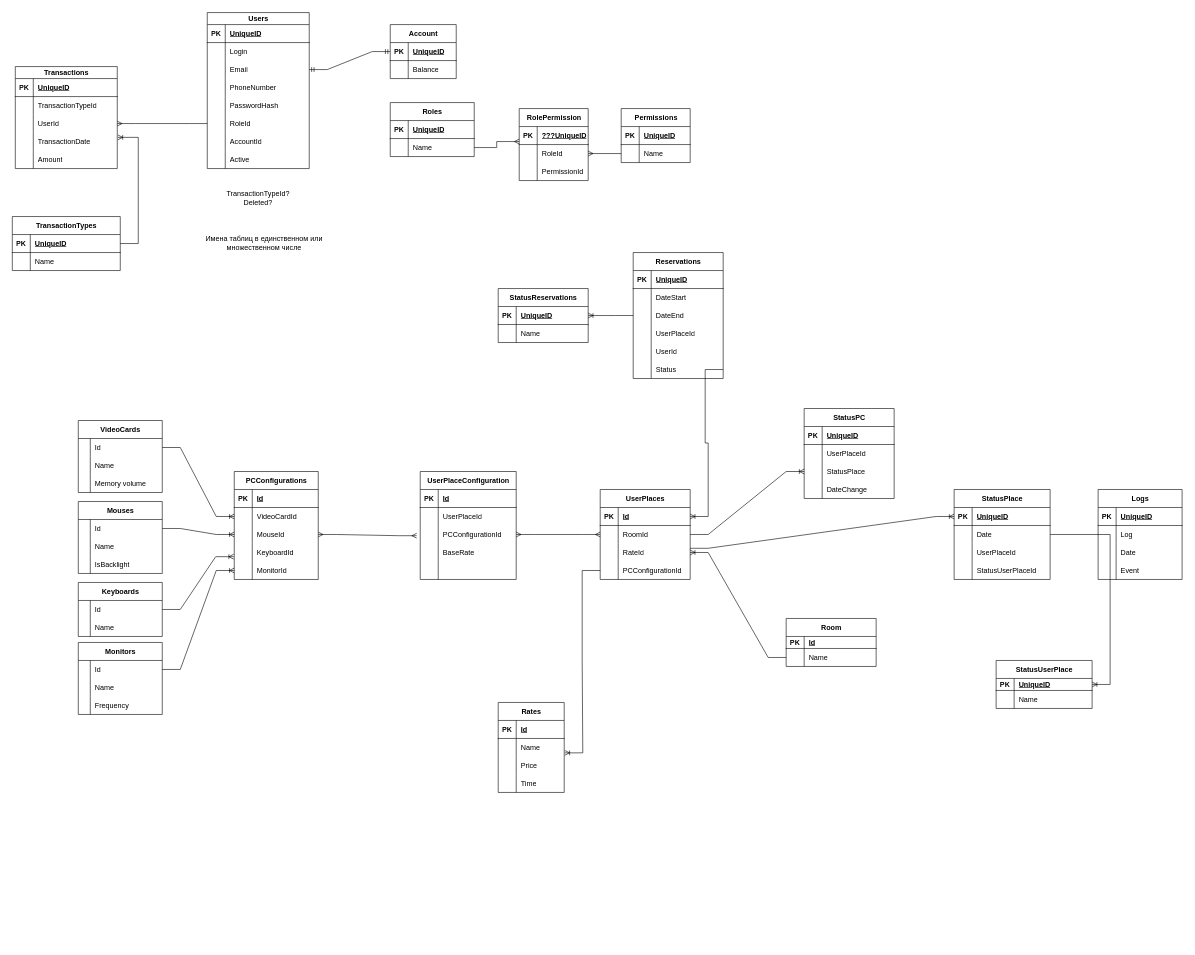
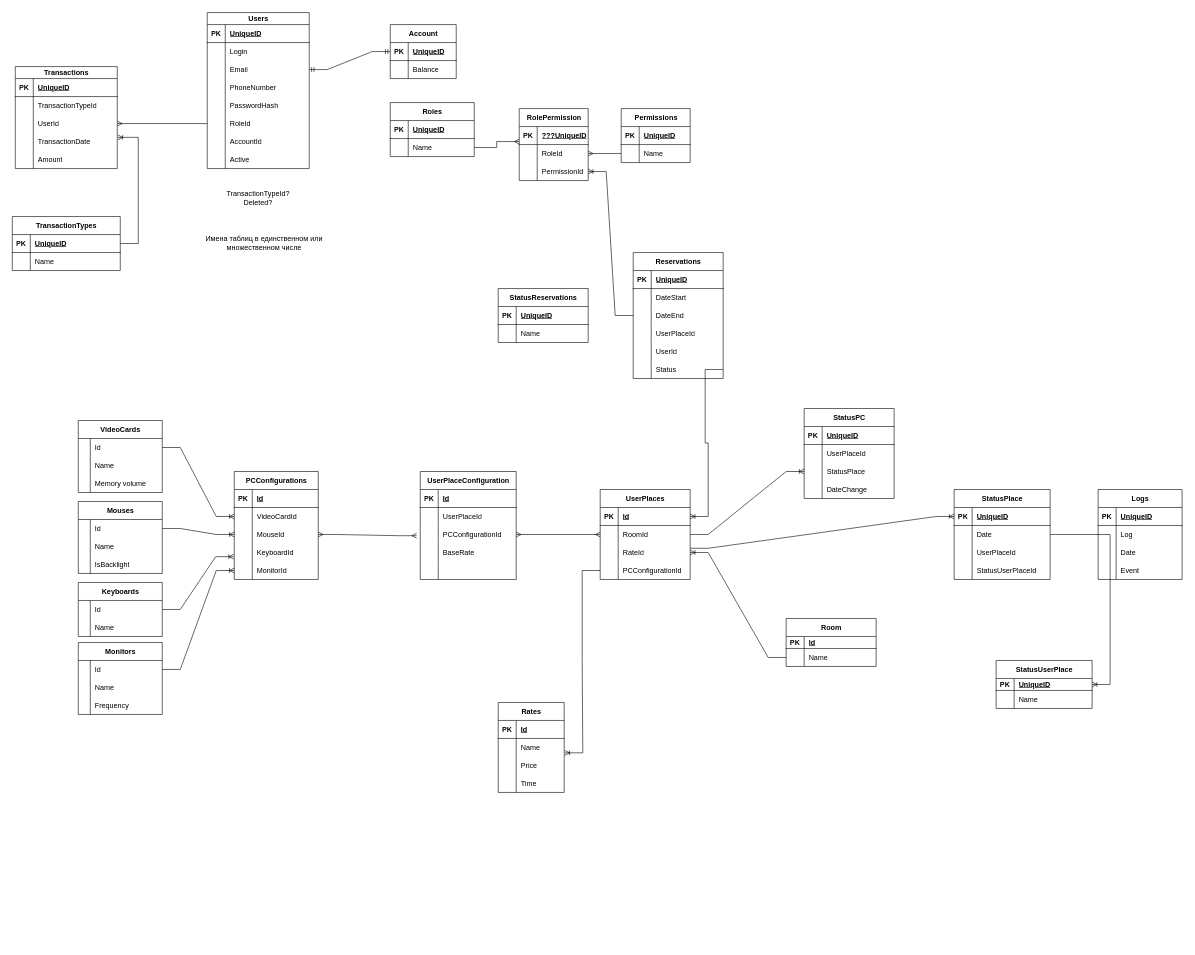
edge "Reservations" -> "StatusReservations": now "Reservations" -> "PermissionId"
